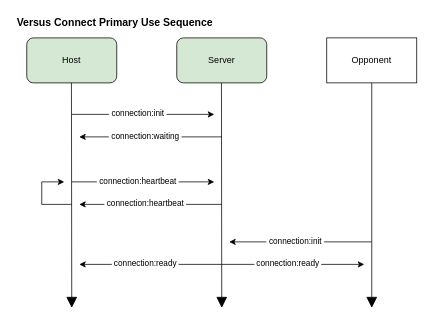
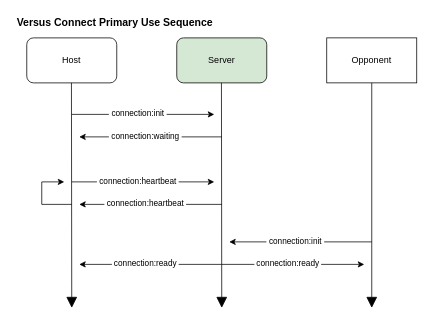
node "Host": fillcolor #d5e8d4 -> #ffffff
